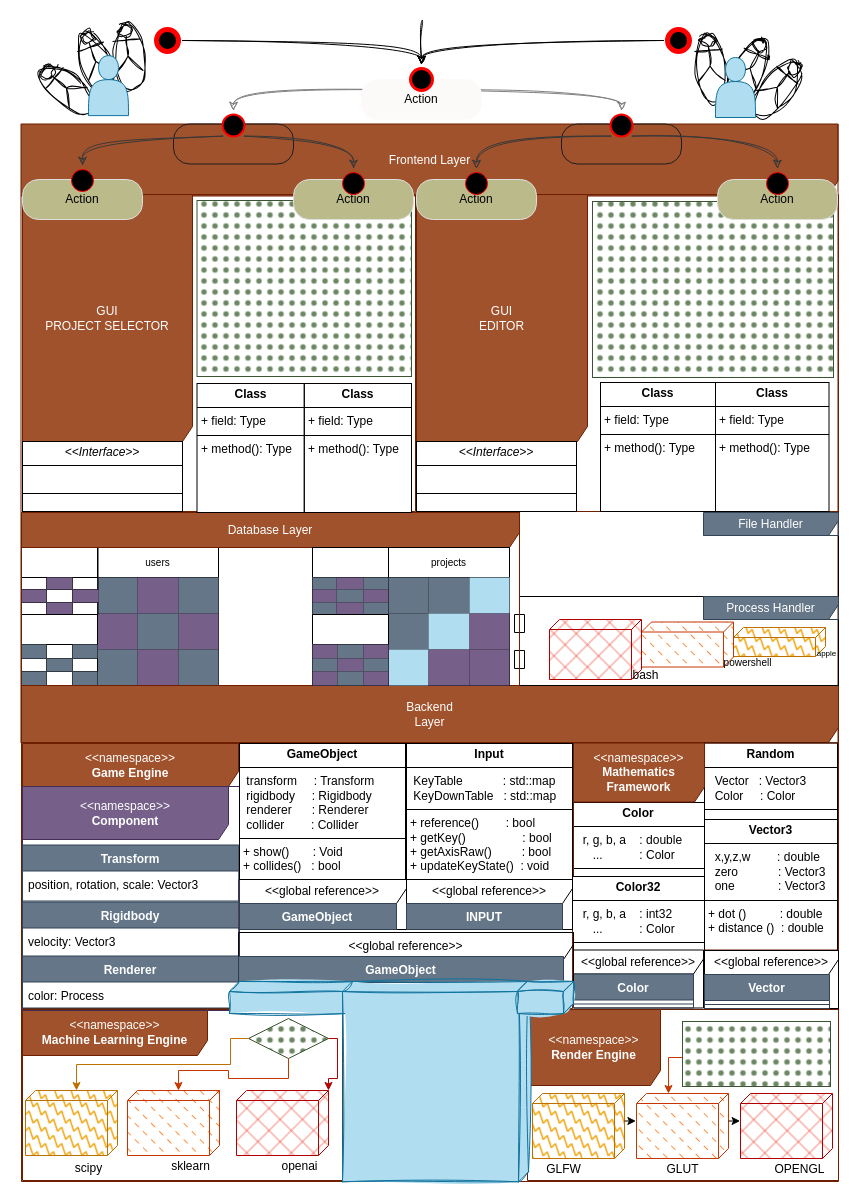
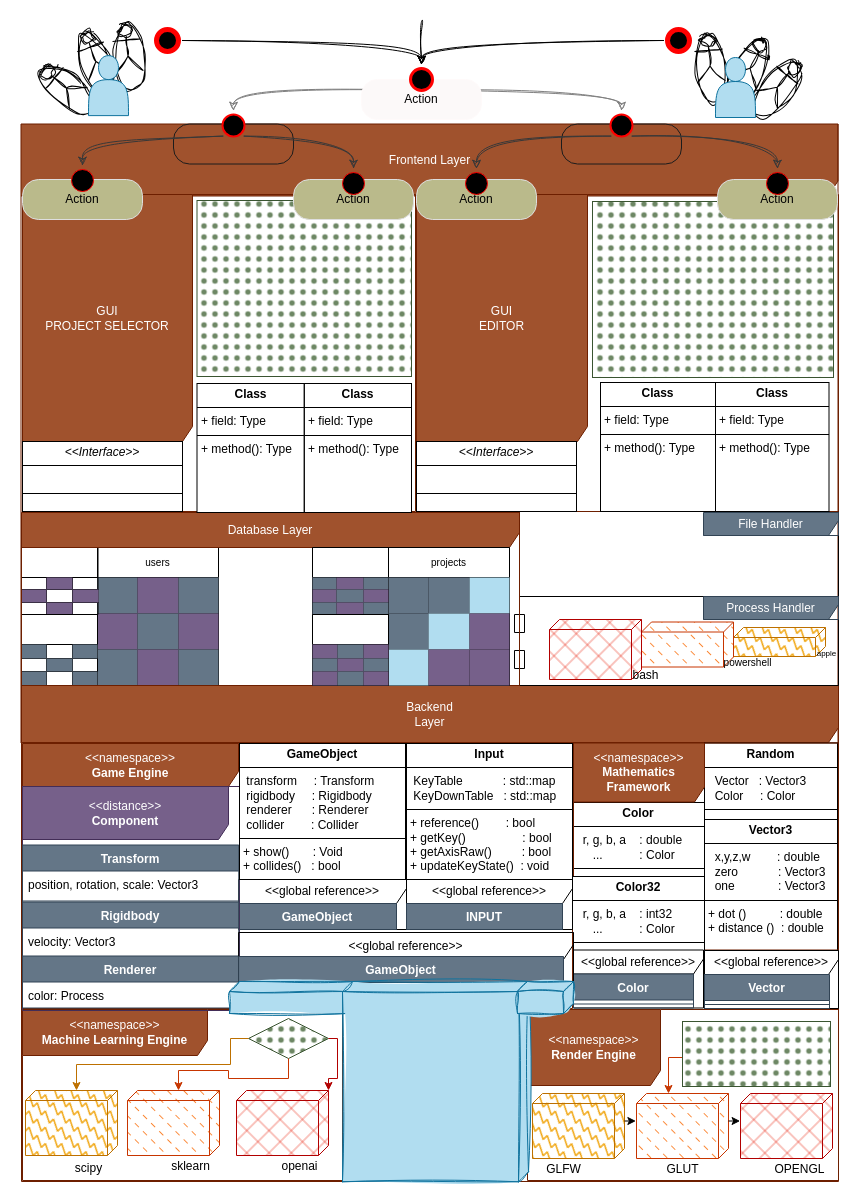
node "<<namespace>> Component": label "<<namespace>> Component" -> "<<distance>> Component"
